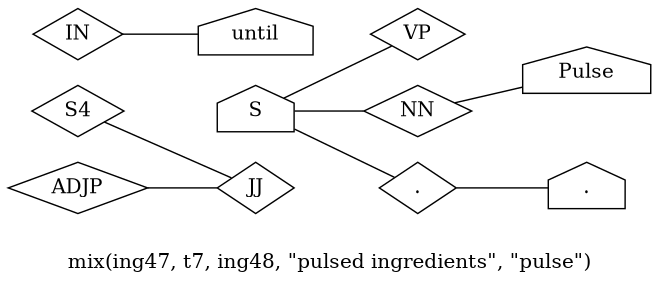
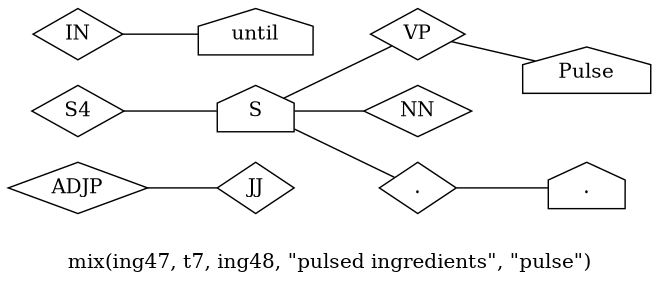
edge "Pulse" -- "NN": now "Pulse" -- "VP"
edge "S4" -- "JJ": now "S4" -- "S"
